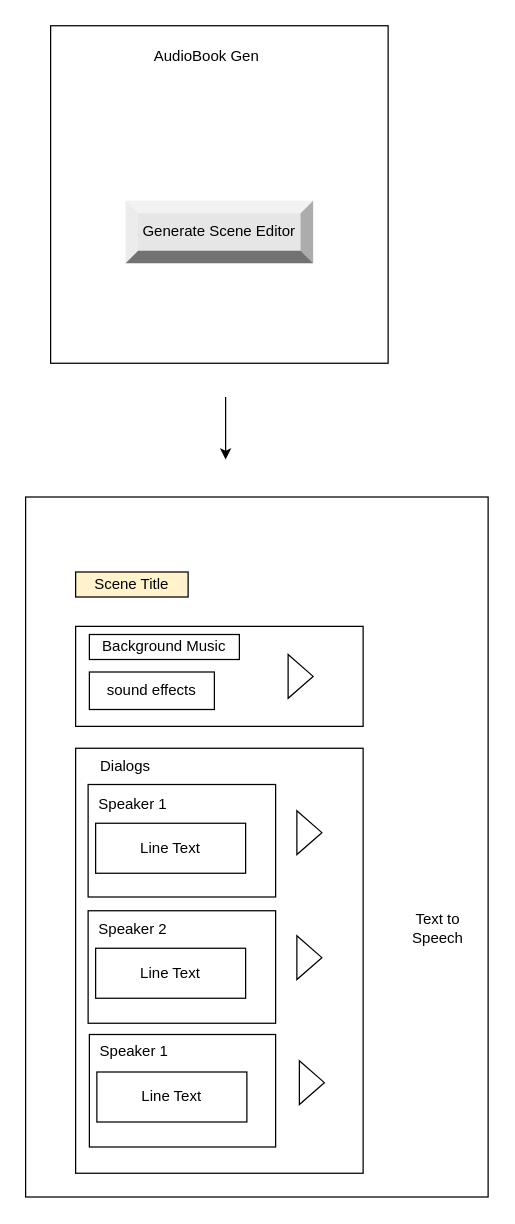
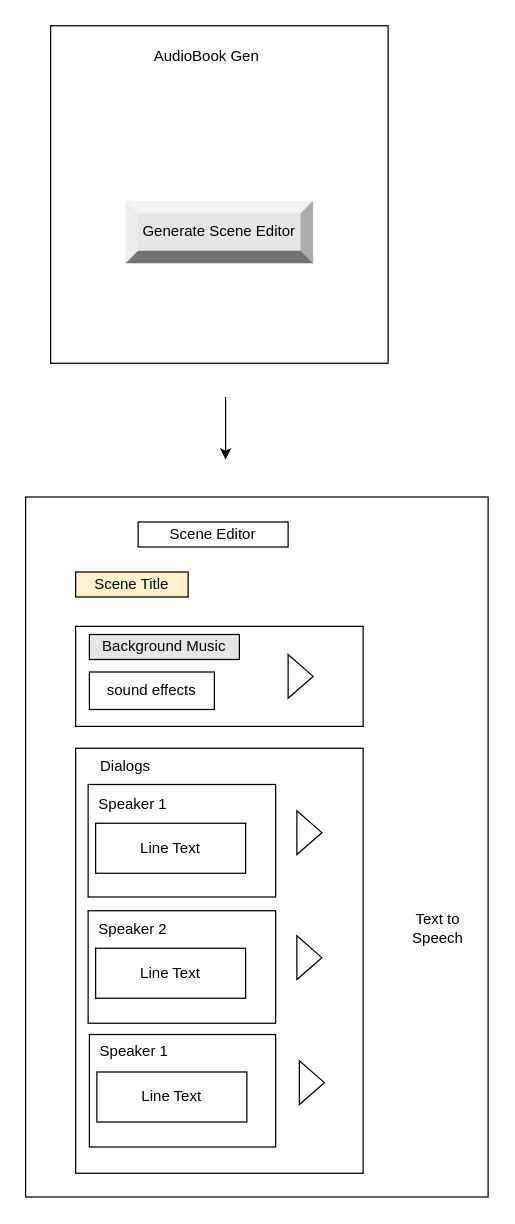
node "Scene Editor": added
node "Background Music": fillcolor #ffffff -> #e6e6e6
